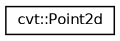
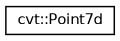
node "cvt::Point2d": label "cvt::Point2d" -> "cvt::Point7d"
